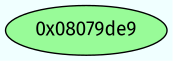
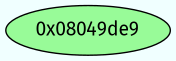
node "0x08079de9": label "0x08079de9" -> "0x08049de9"
